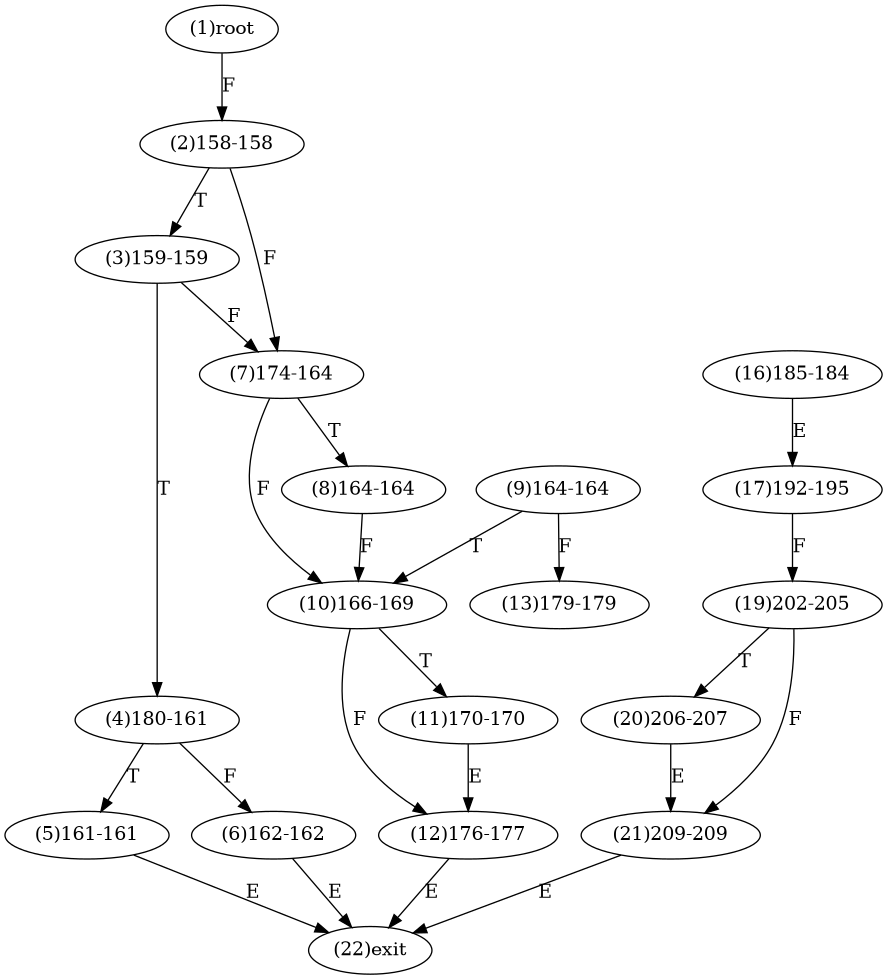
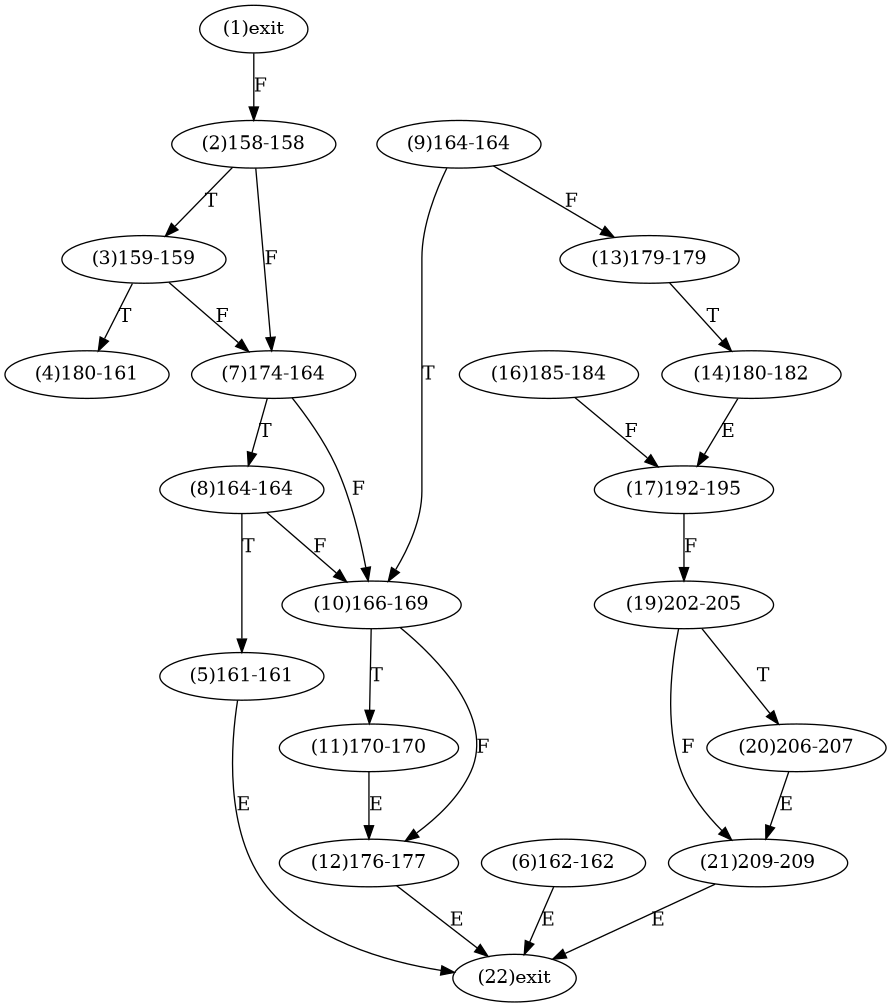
node "(1)root": label "(1)root" -> "(1)exit"
node "(14)180-182": added
edge "(16)185-184" -> "(17)192-195": label "E" -> "F"
edge "(4)180-161" -> "(5)161-161": now "(8)164-164" -> "(5)161-161"
edge "(4)180-161" -> "(6)162-162": removed, label "F"
